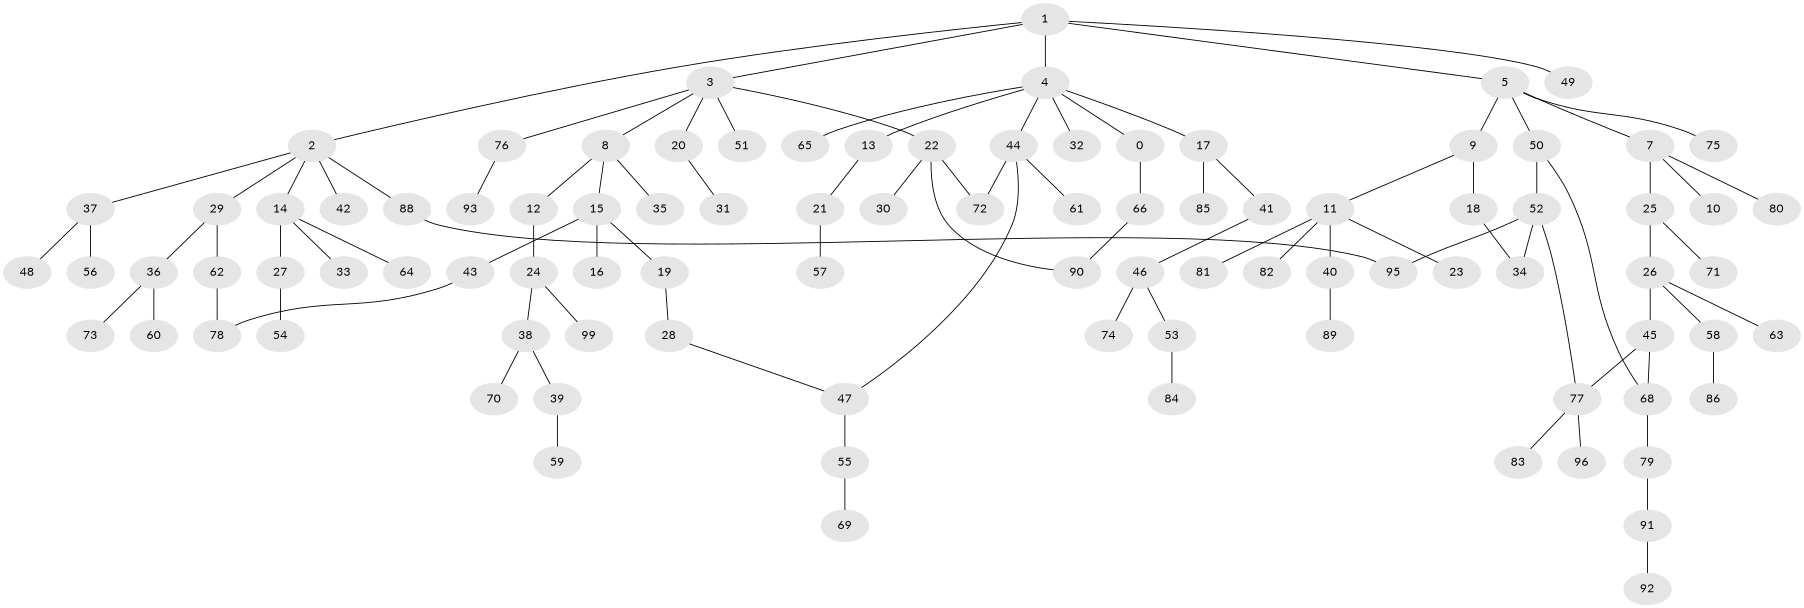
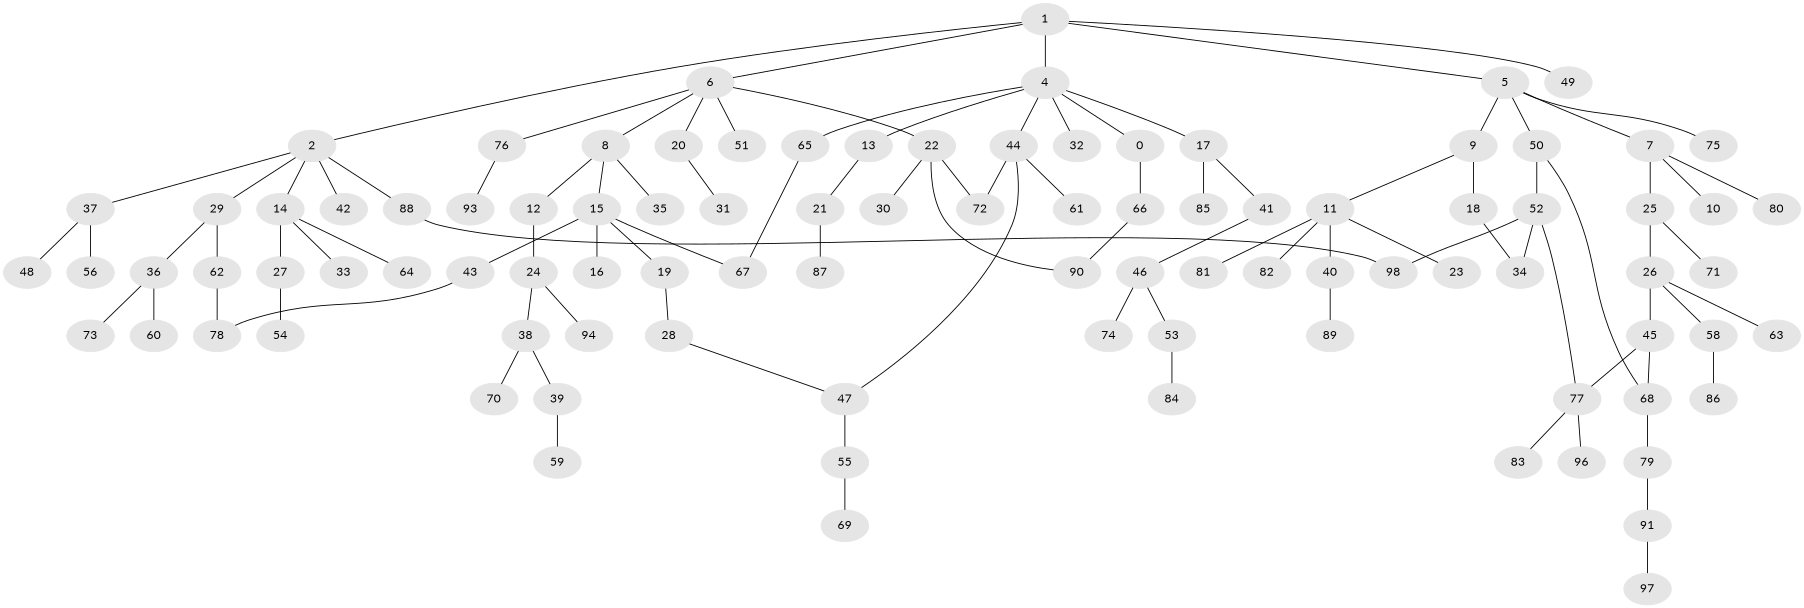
node "3": label "3" -> "6"
node "67": added
node "57": label "57" -> "87"
node "95": label "95" -> "98"
node "99": label "99" -> "94"
node "92": label "92" -> "97"
